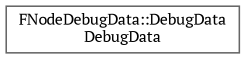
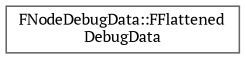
node "FNodeDebugData::DebugData DebugData": label "FNodeDebugData::DebugData DebugData" -> "FNodeDebugData::FFlattened DebugData"
